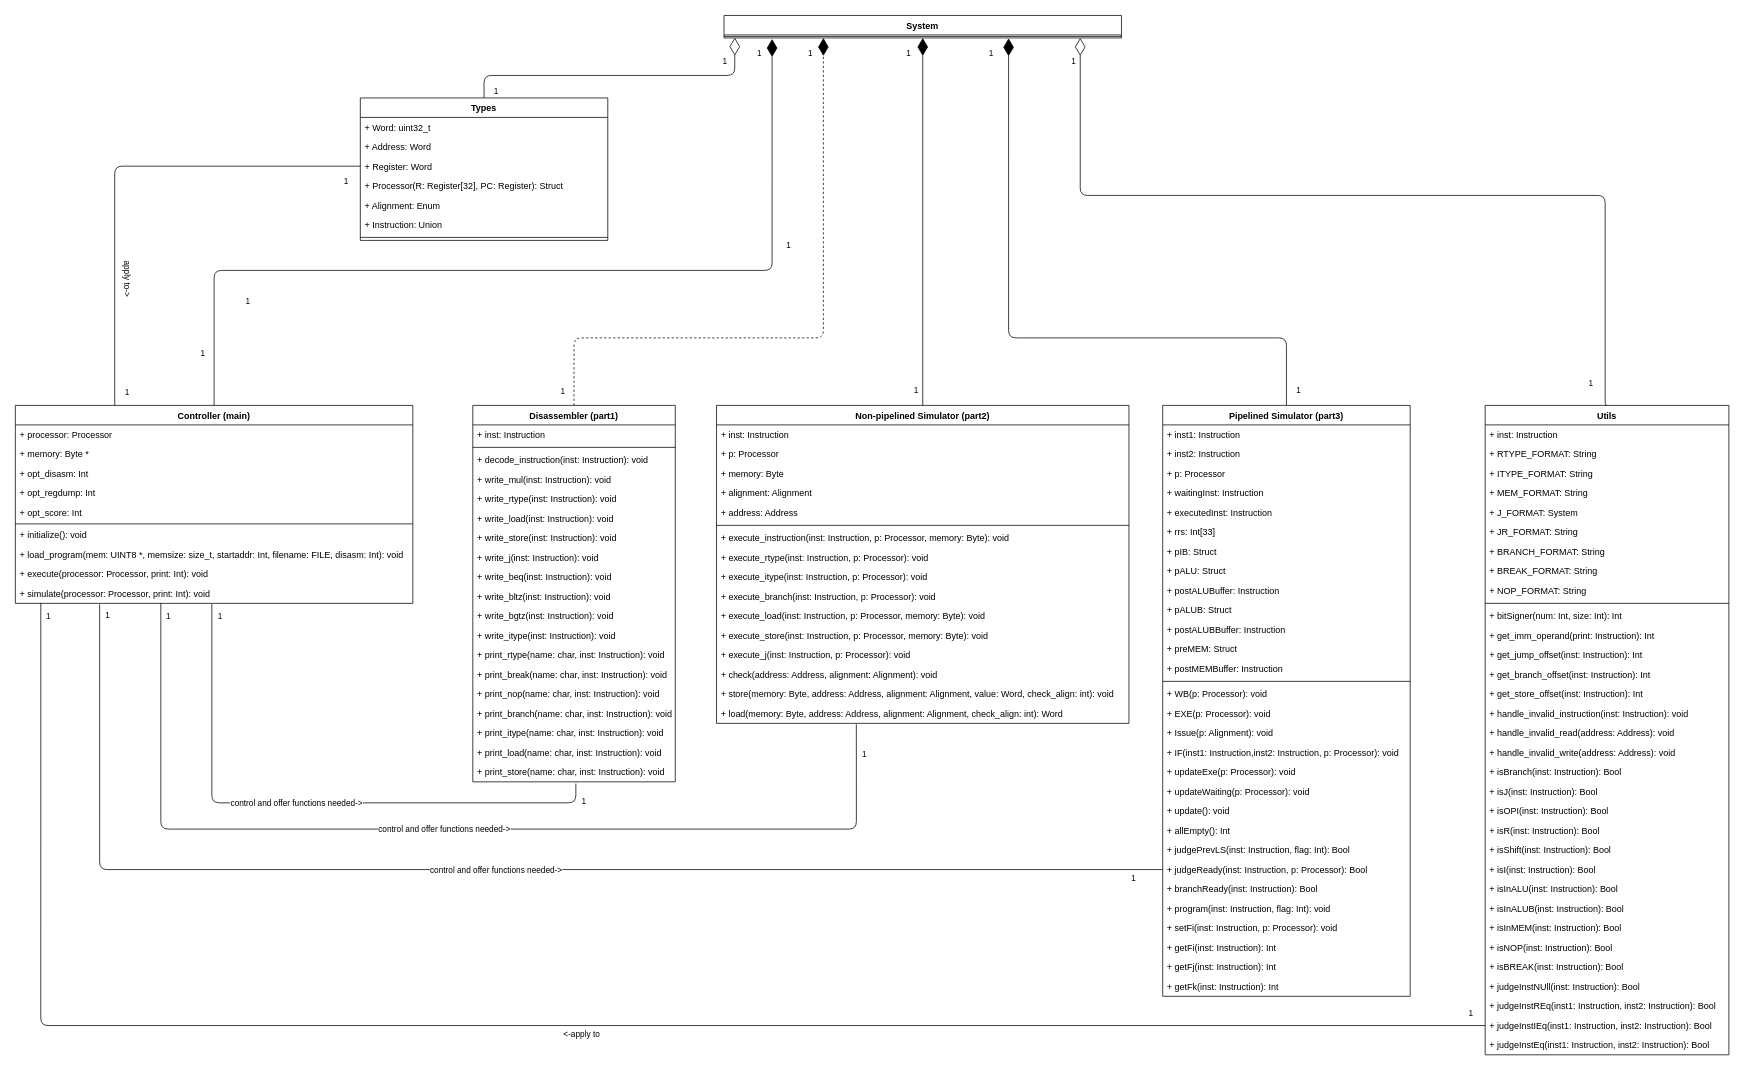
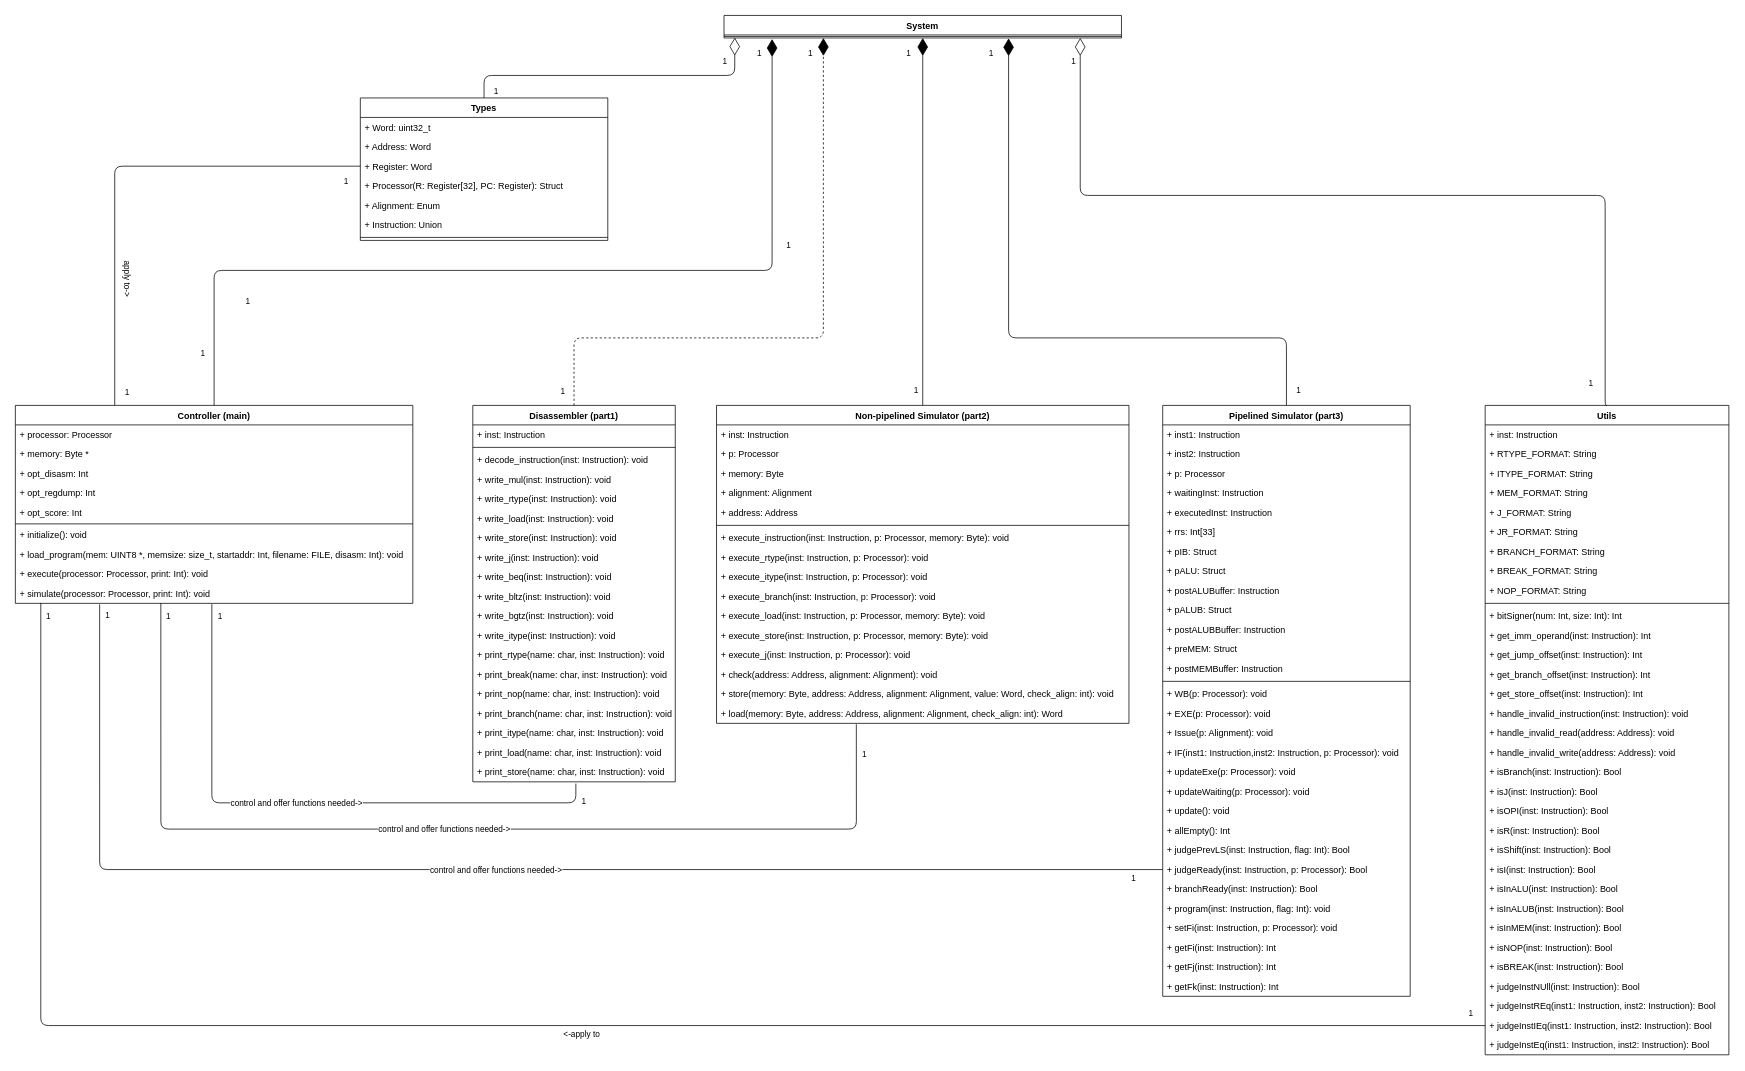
node "+ J_FORMAT: System": label "+ J_FORMAT: System" -> "+ J_FORMAT: String"
node "+ get_imm_operand(print: Instruction): Int": label "+ get_imm_operand(print: Instruction): Int" -> "+ get_imm_operand(inst: Instruction): Int"
